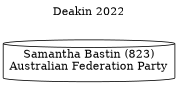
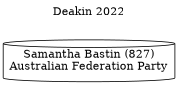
node "Samantha Bastin (823) Australian Federation Party": label "Samantha Bastin (823) Australian Federation Party" -> "Samantha Bastin (827) Australian Federation Party"
